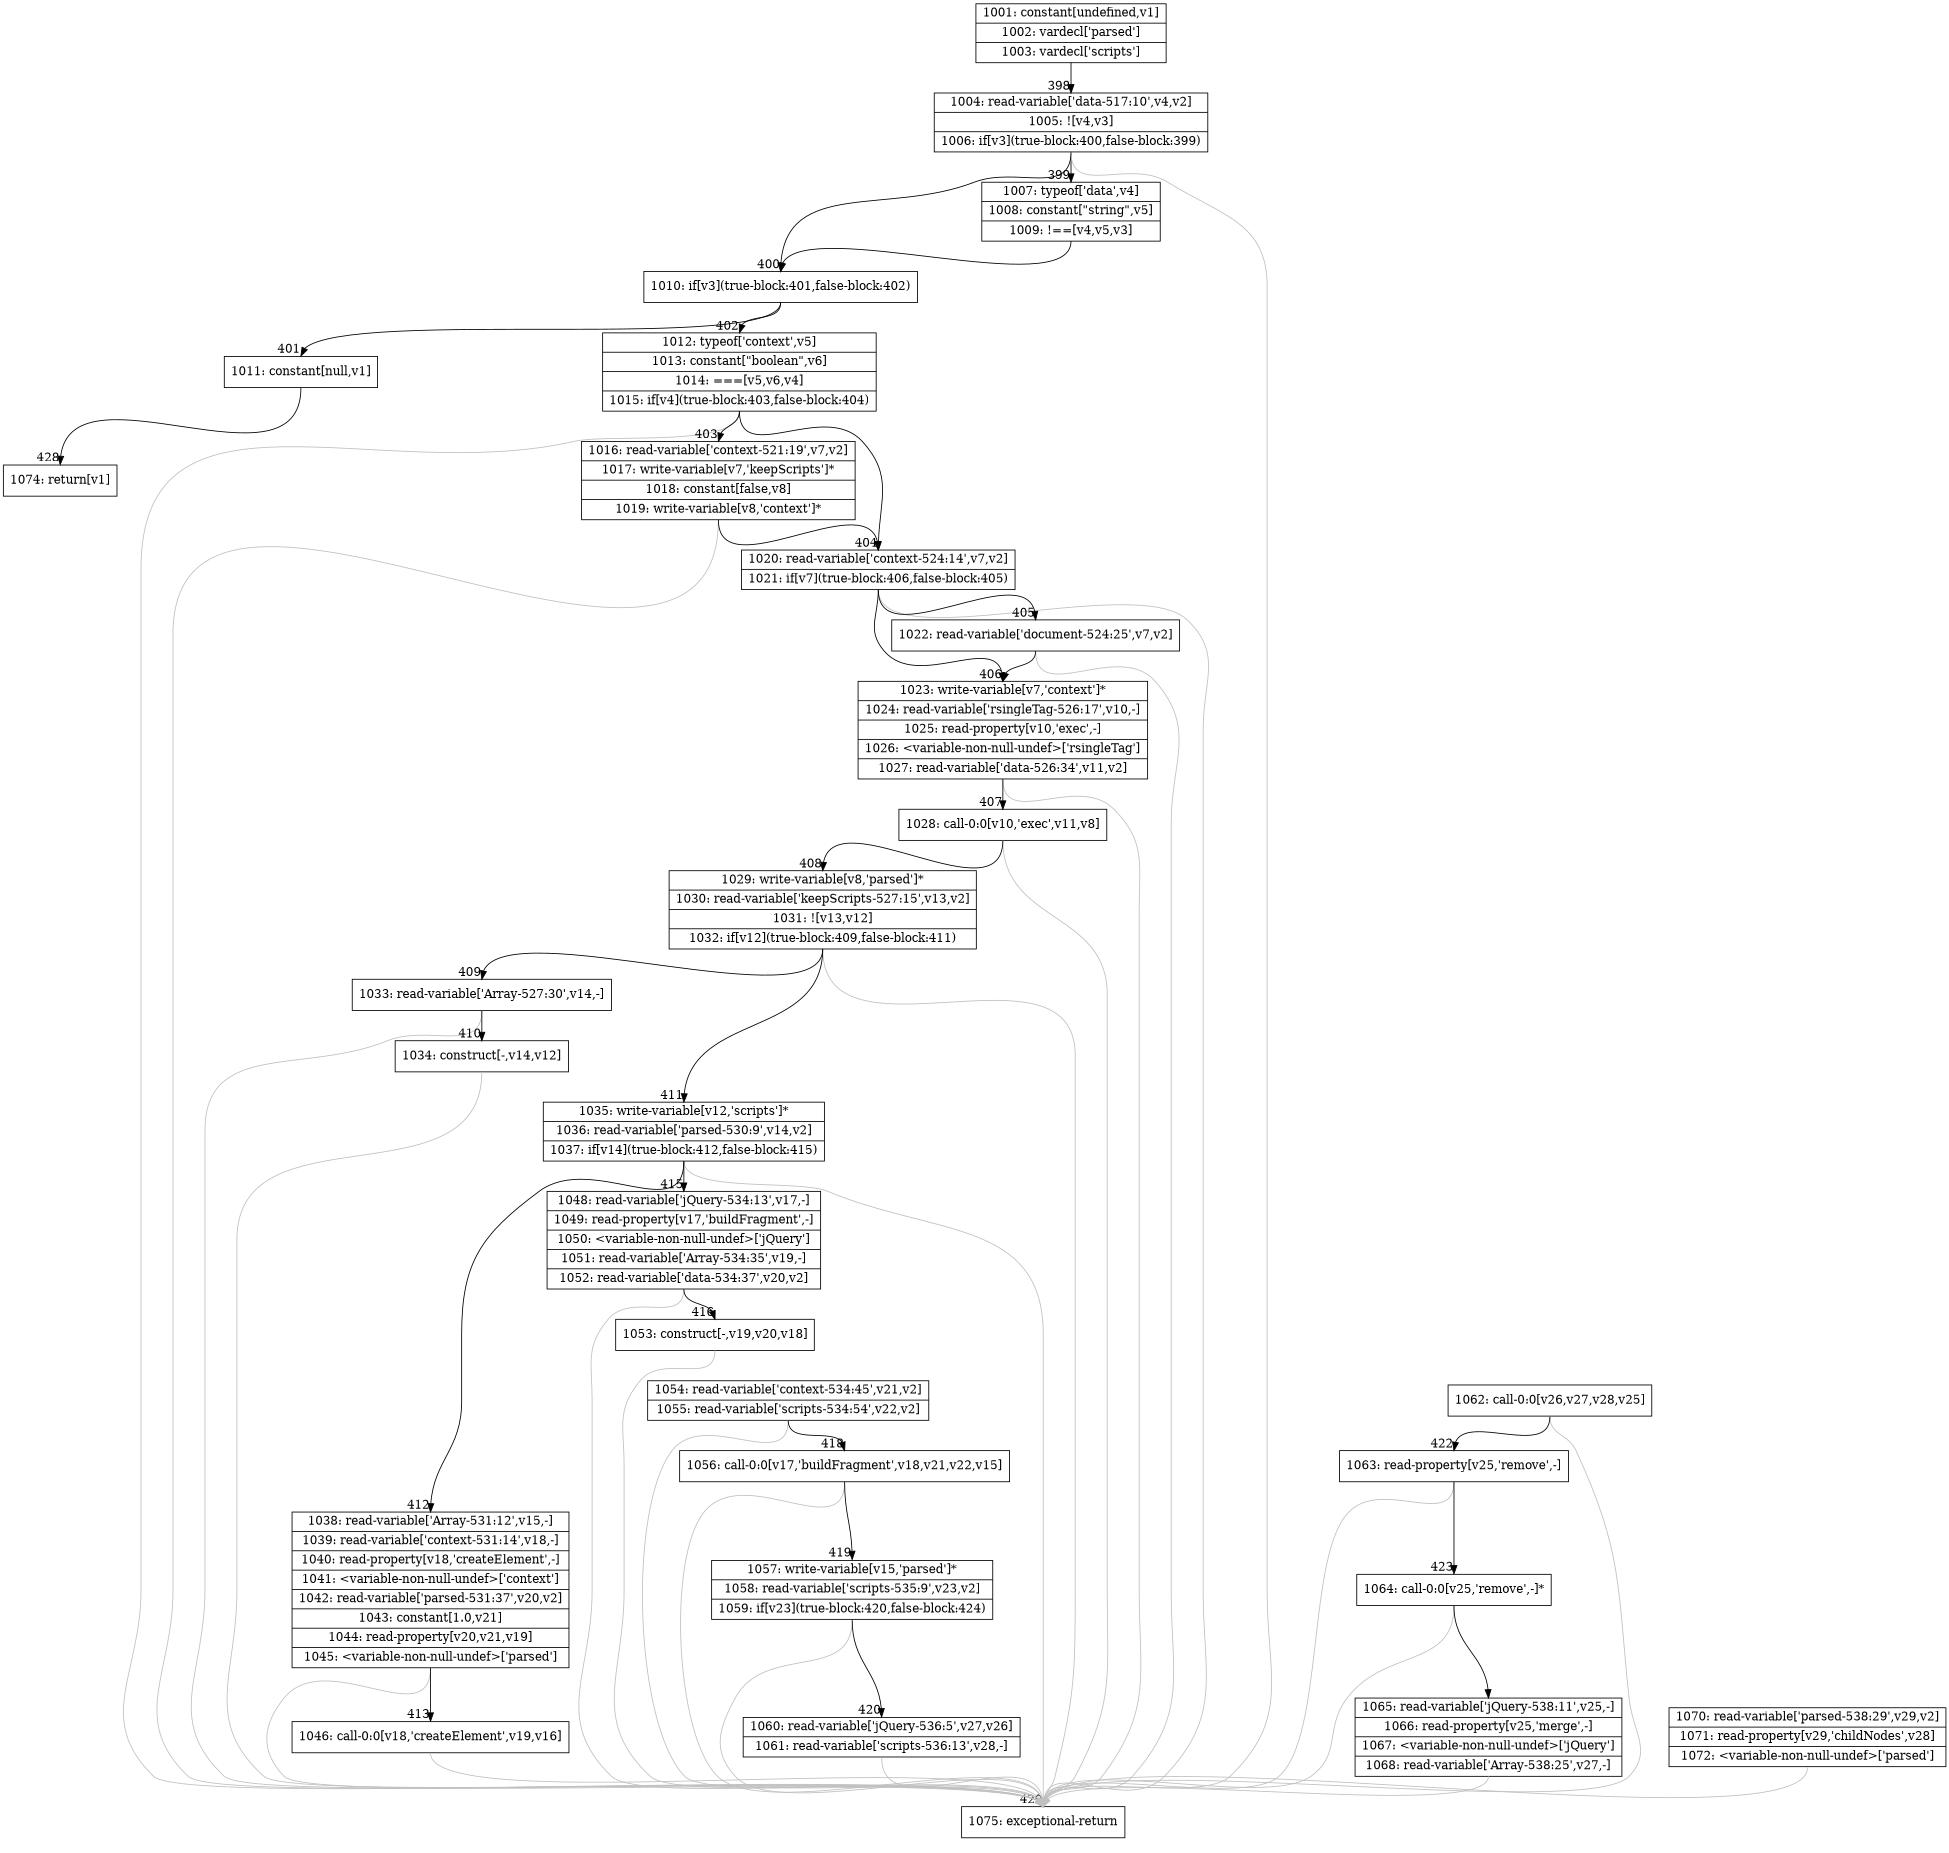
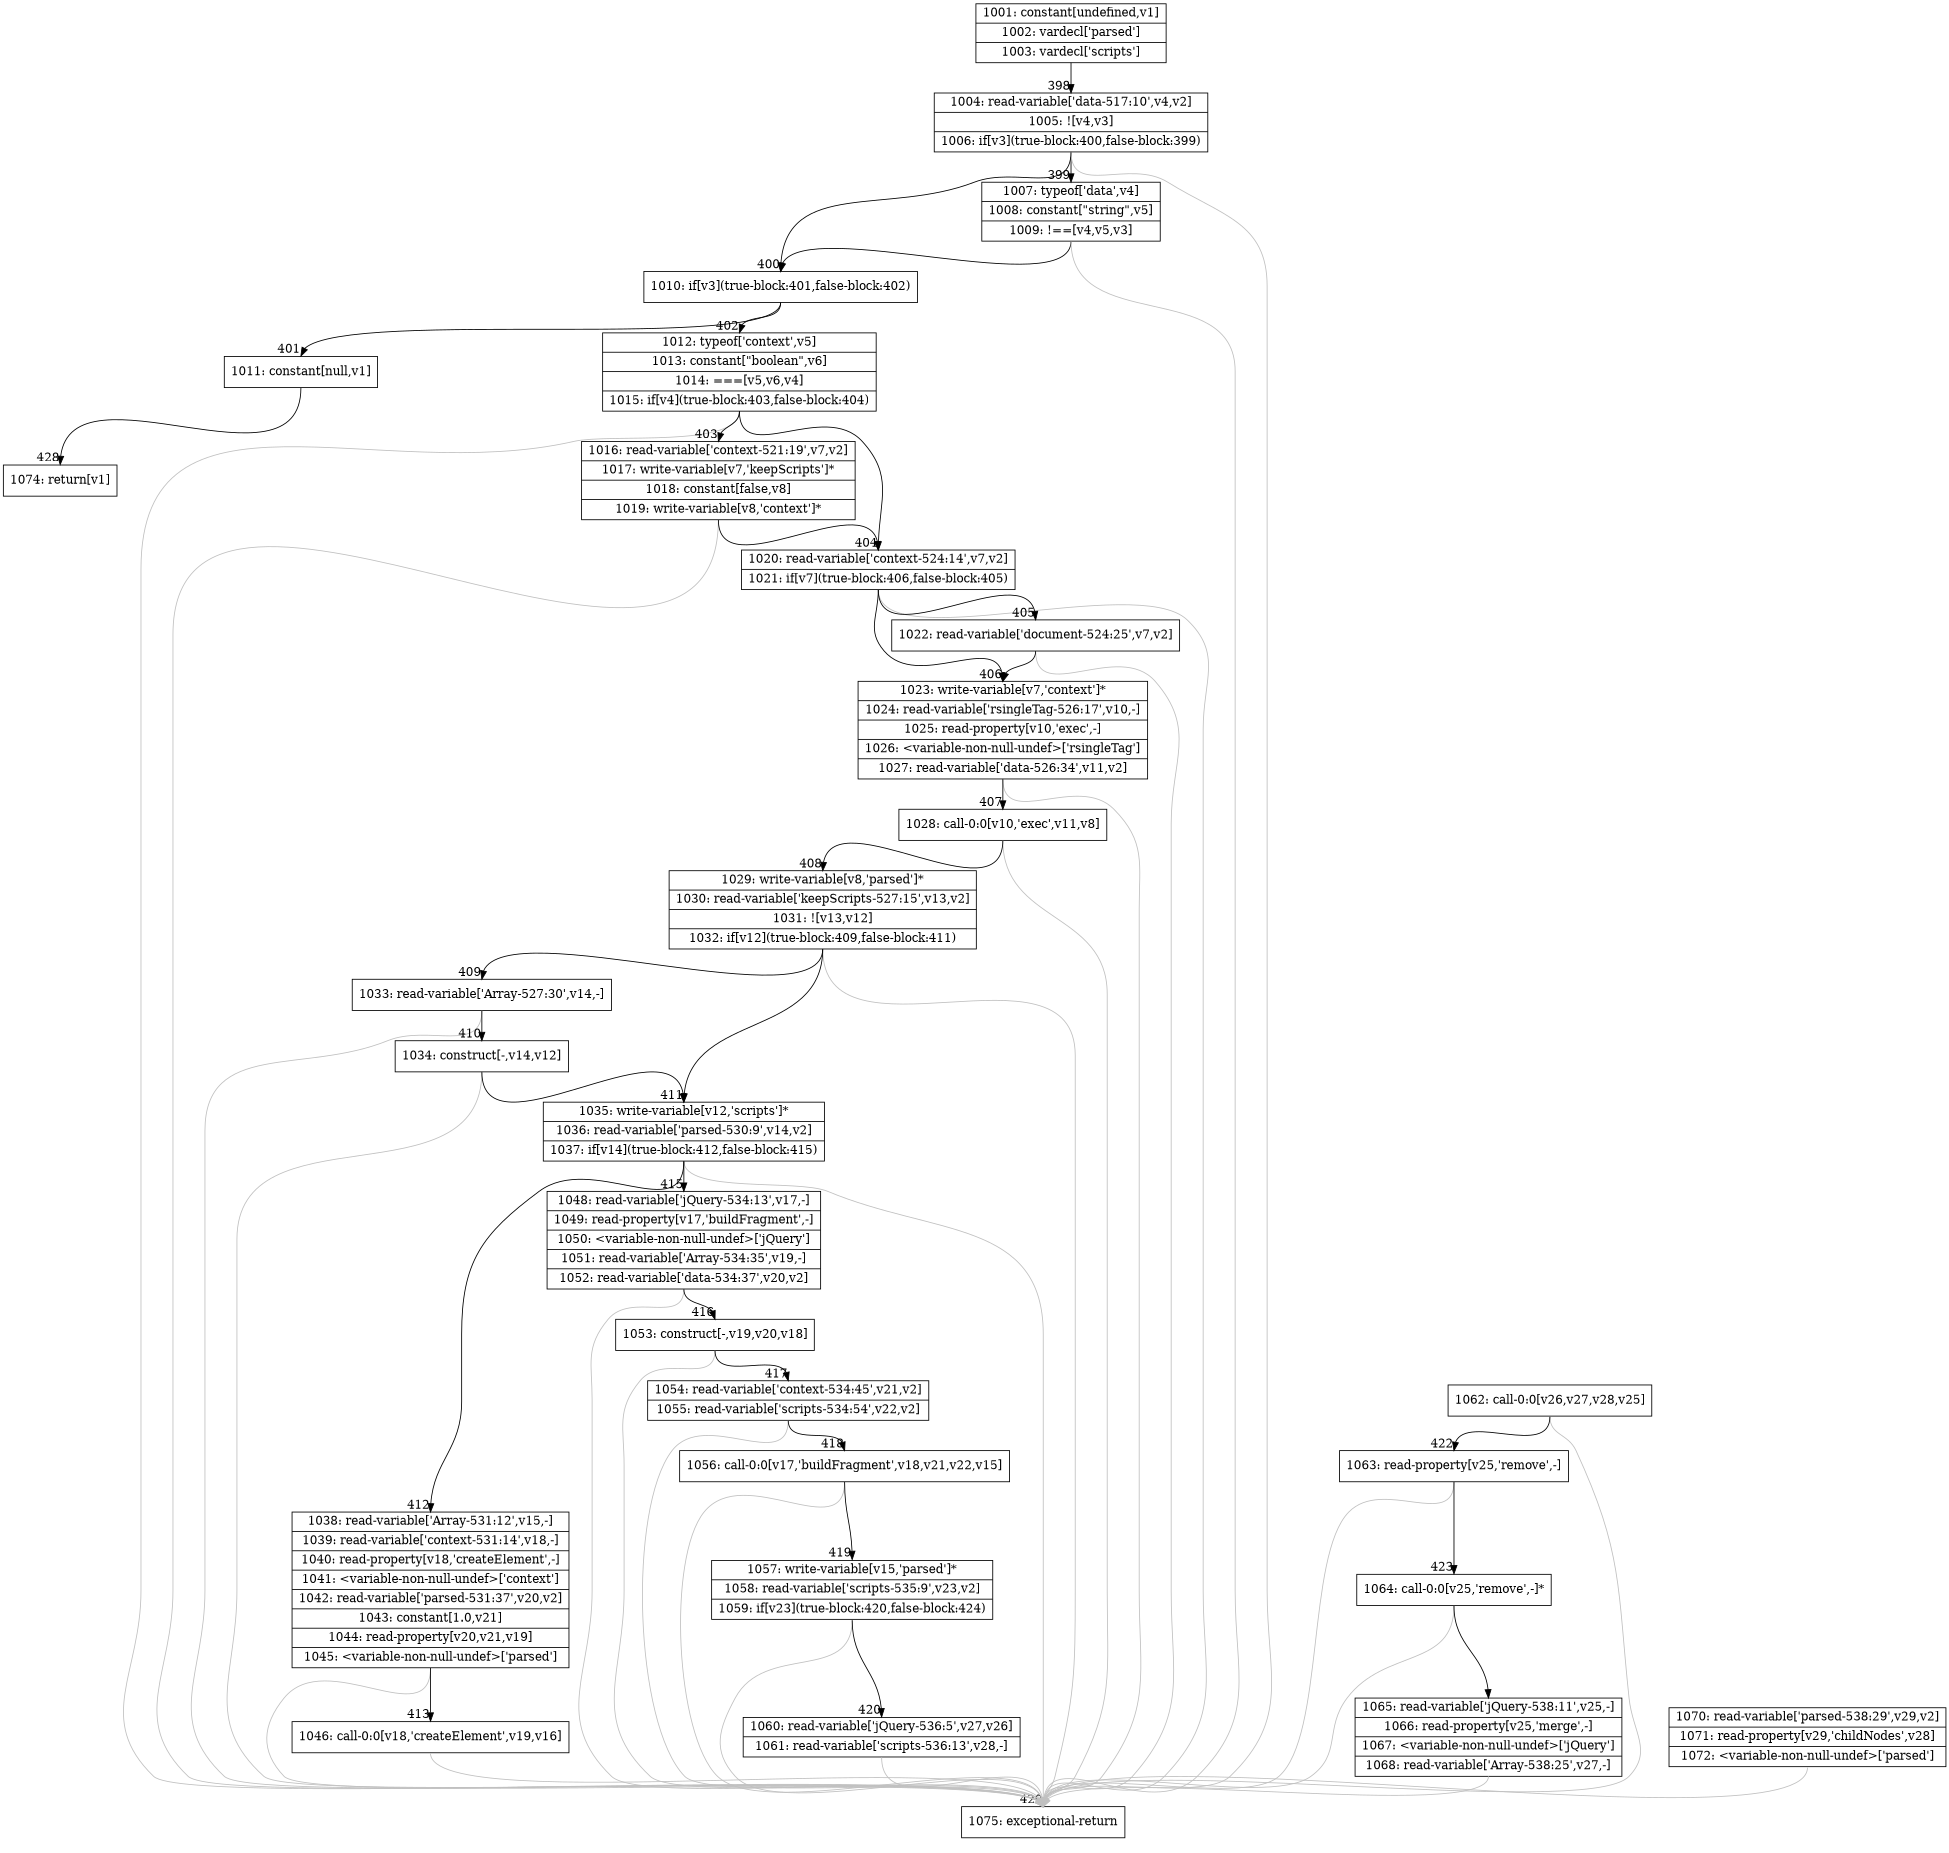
edge "1007: typeof['data',v4]" -> "1075: exceptional-return": added
edge "1034: construct[-,v14,v12]" -> "1035: write-variable[v12,'scripts']*": added
edge "1053: construct[-,v19,v20,v18]" -> "1054: read-variable['context-534:45',v21,v2]": added
